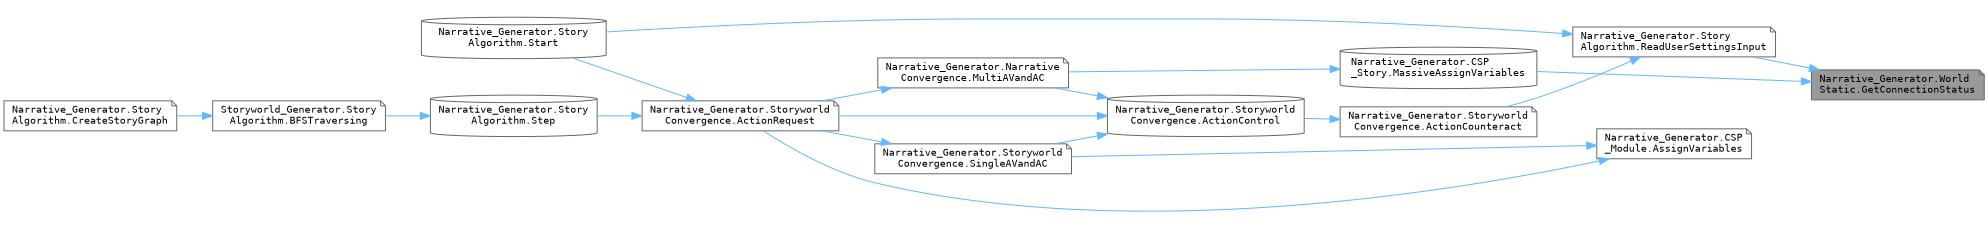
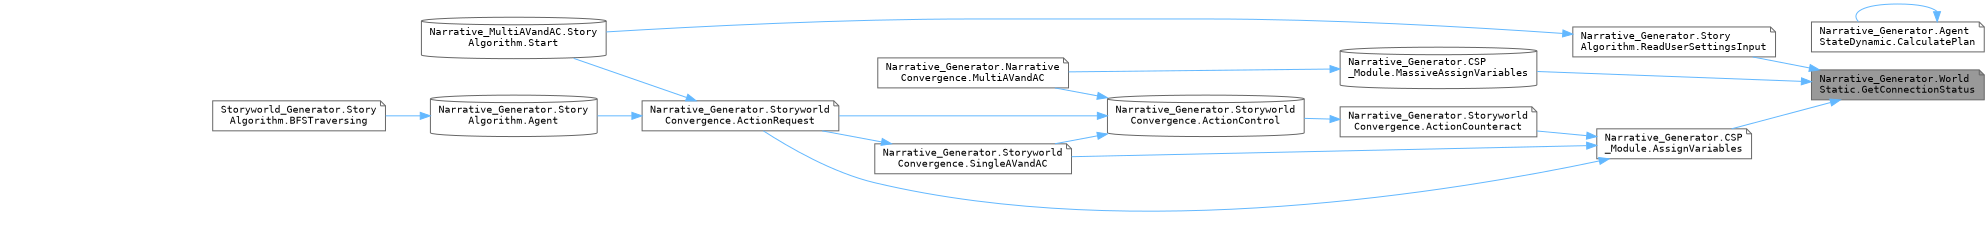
node "Narrative_Generator.Agent StateDynamic.CalculatePlan": added
node "Narrative_Generator.Story Algorithm.Start": label "Narrative_Generator.Story Algorithm.Start" -> "Narrative_MultiAVandAC.Story Algorithm.Start"
node "Narrative_Generator.CSP _Story.MassiveAssignVariables": label "Narrative_Generator.CSP _Story.MassiveAssignVariables" -> "Narrative_Generator.CSP _Module.MassiveAssignVariables"
edge "Narrative_Generator.Storyworld Convergence.ActionCounteract" -> "Narrative_Generator.Story Algorithm.ReadUserSettingsInput": now "Narrative_Generator.Storyworld Convergence.ActionCounteract" -> "Narrative_Generator.CSP _Module.AssignVariables"
edge "Narrative_Generator.Storyworld Convergence.ActionRequest" -> "Narrative_Generator.Narrative Convergence.MultiAVandAC": removed
node "Narrative_Generator.Story Algorithm.CreateStoryGraph": removed
node "Narrative_Generator.Story Algorithm.Step": label "Narrative_Generator.Story Algorithm.Step" -> "Narrative_Generator.Story Algorithm.Agent"
edge "Narrative_Generator.CSP _Module.AssignVariables" -> "Narrative_Generator.World Static.GetConnectionStatus": added
